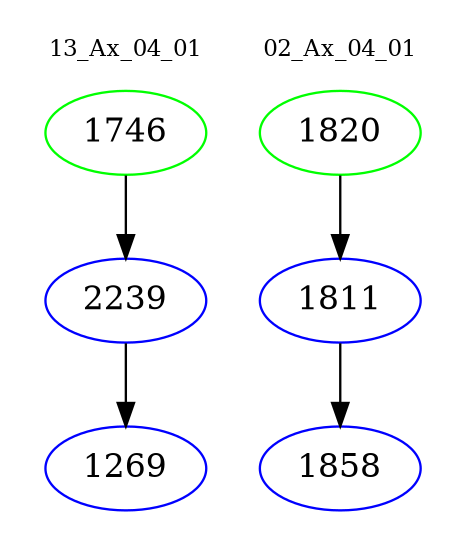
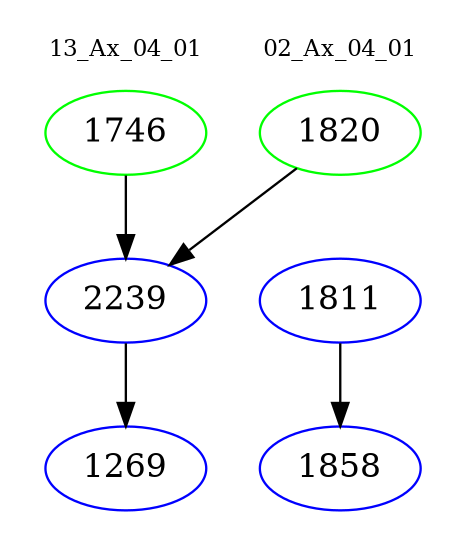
edge "1820" -> "1811": now "1820" -> "2239"
